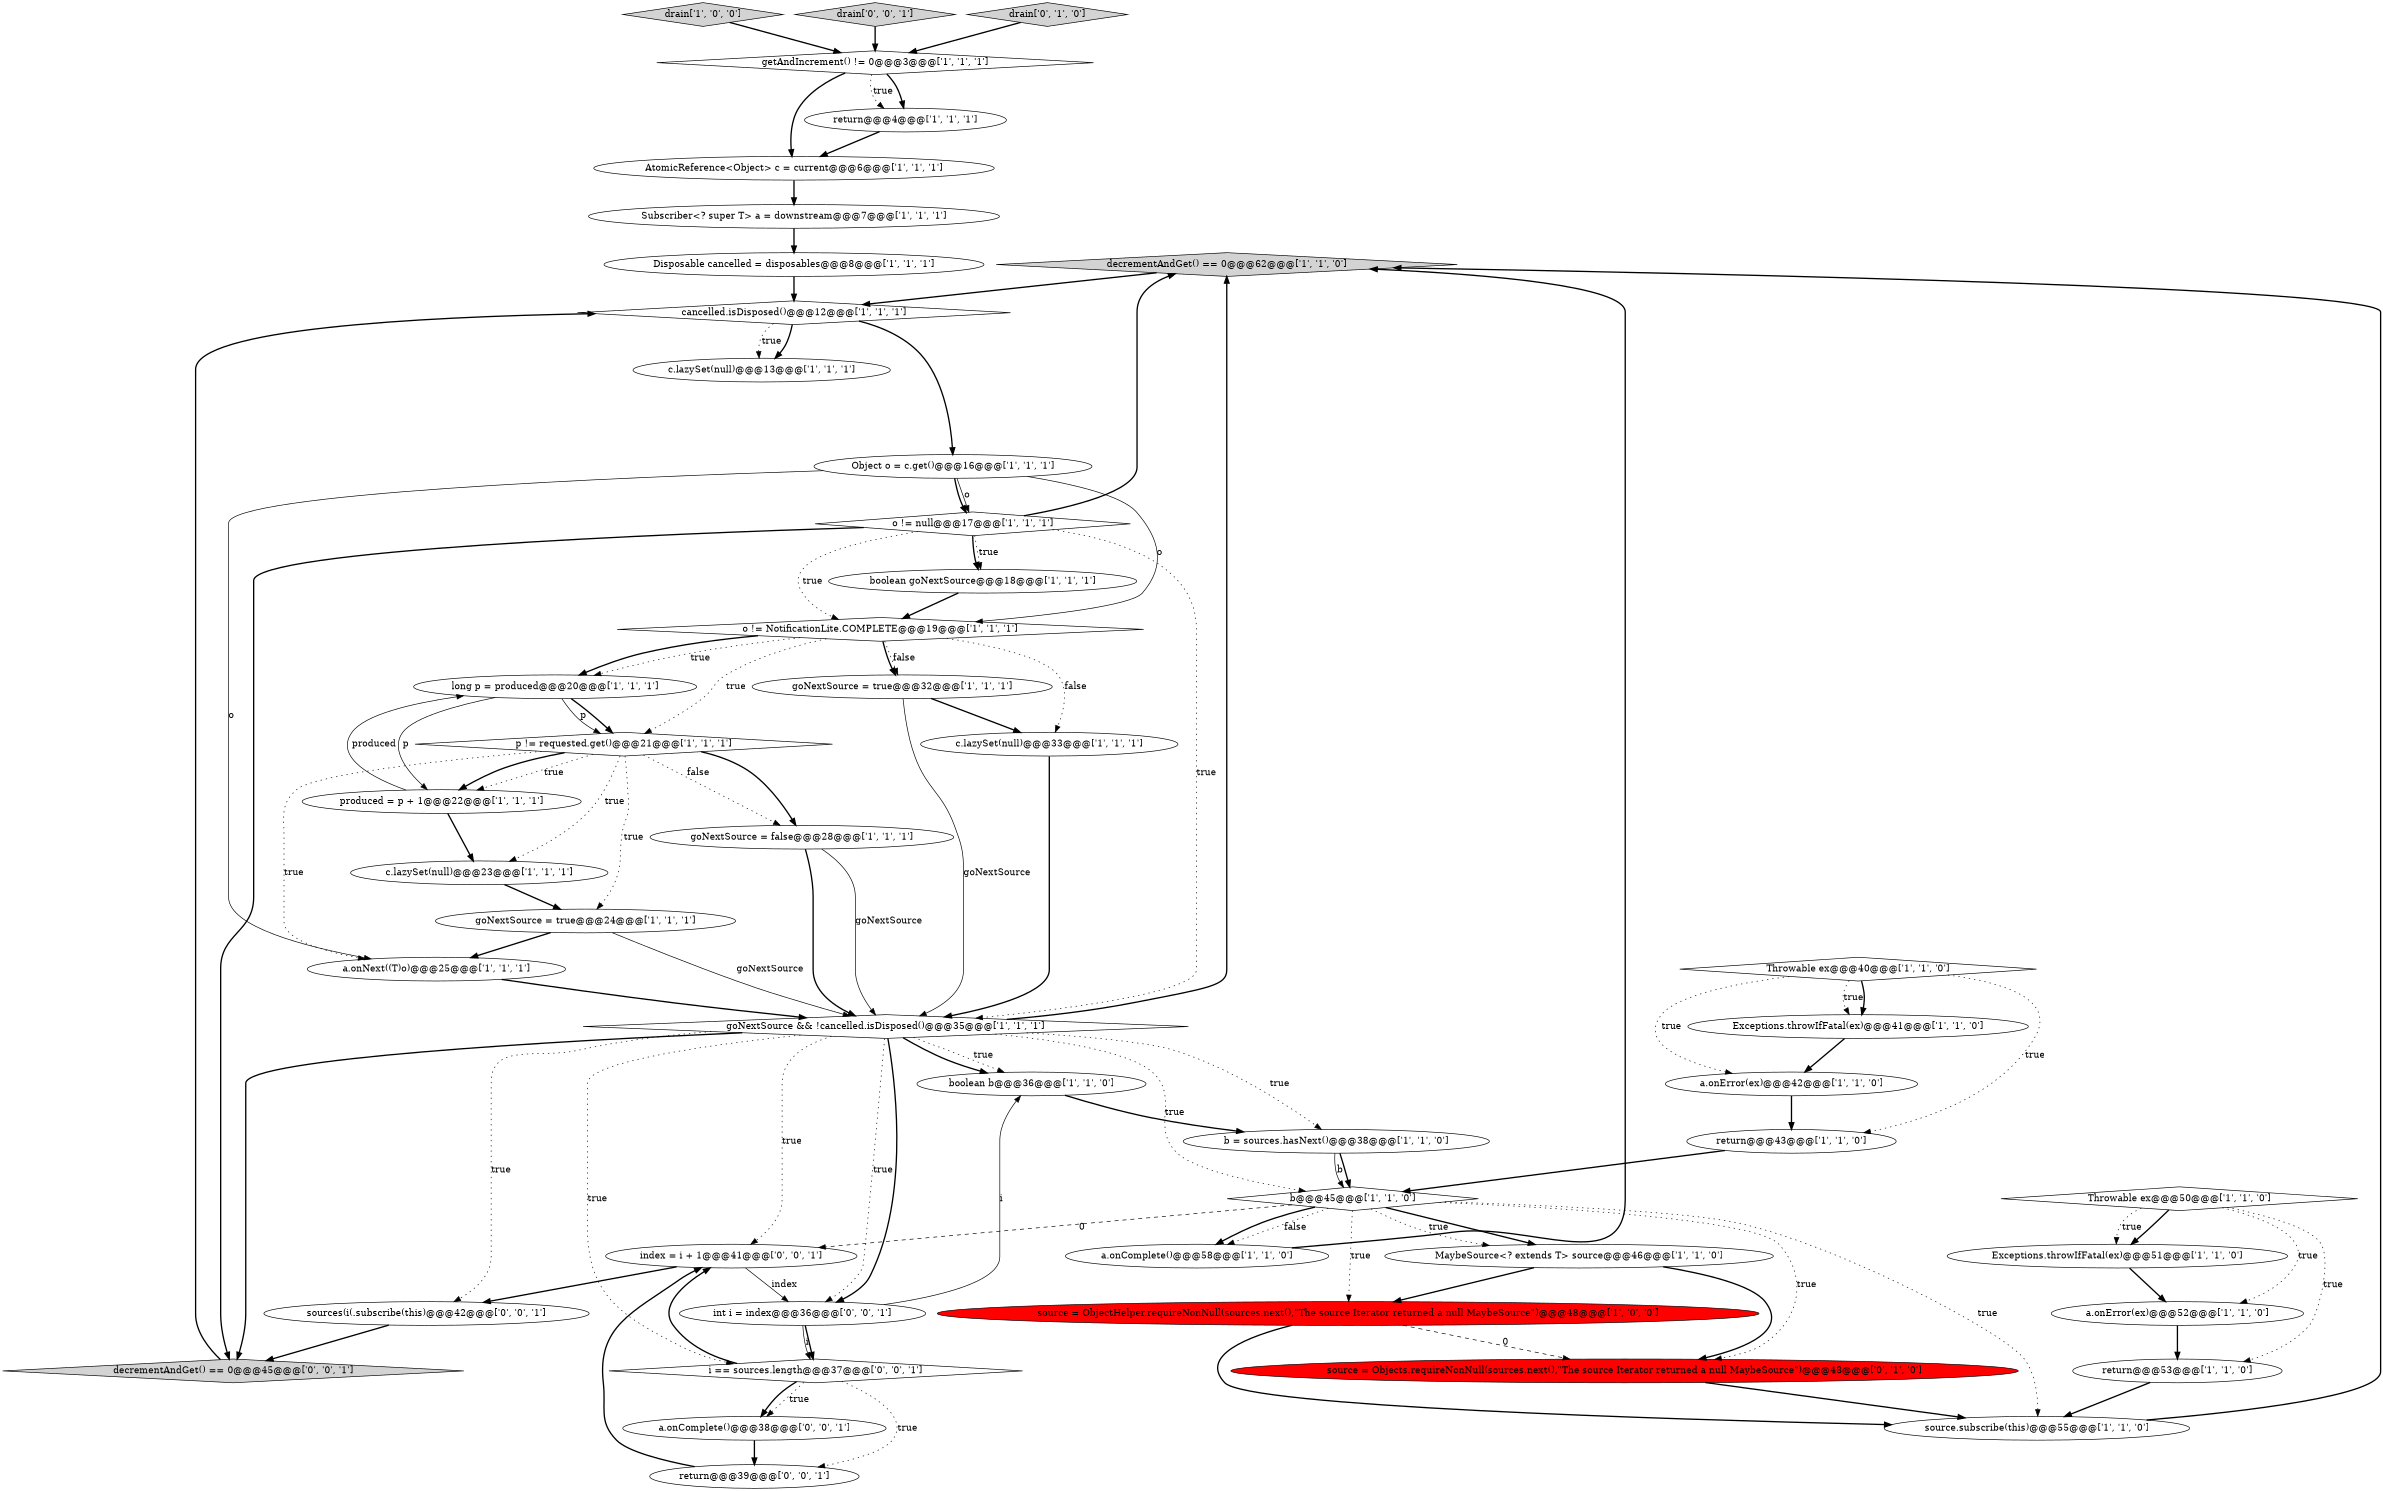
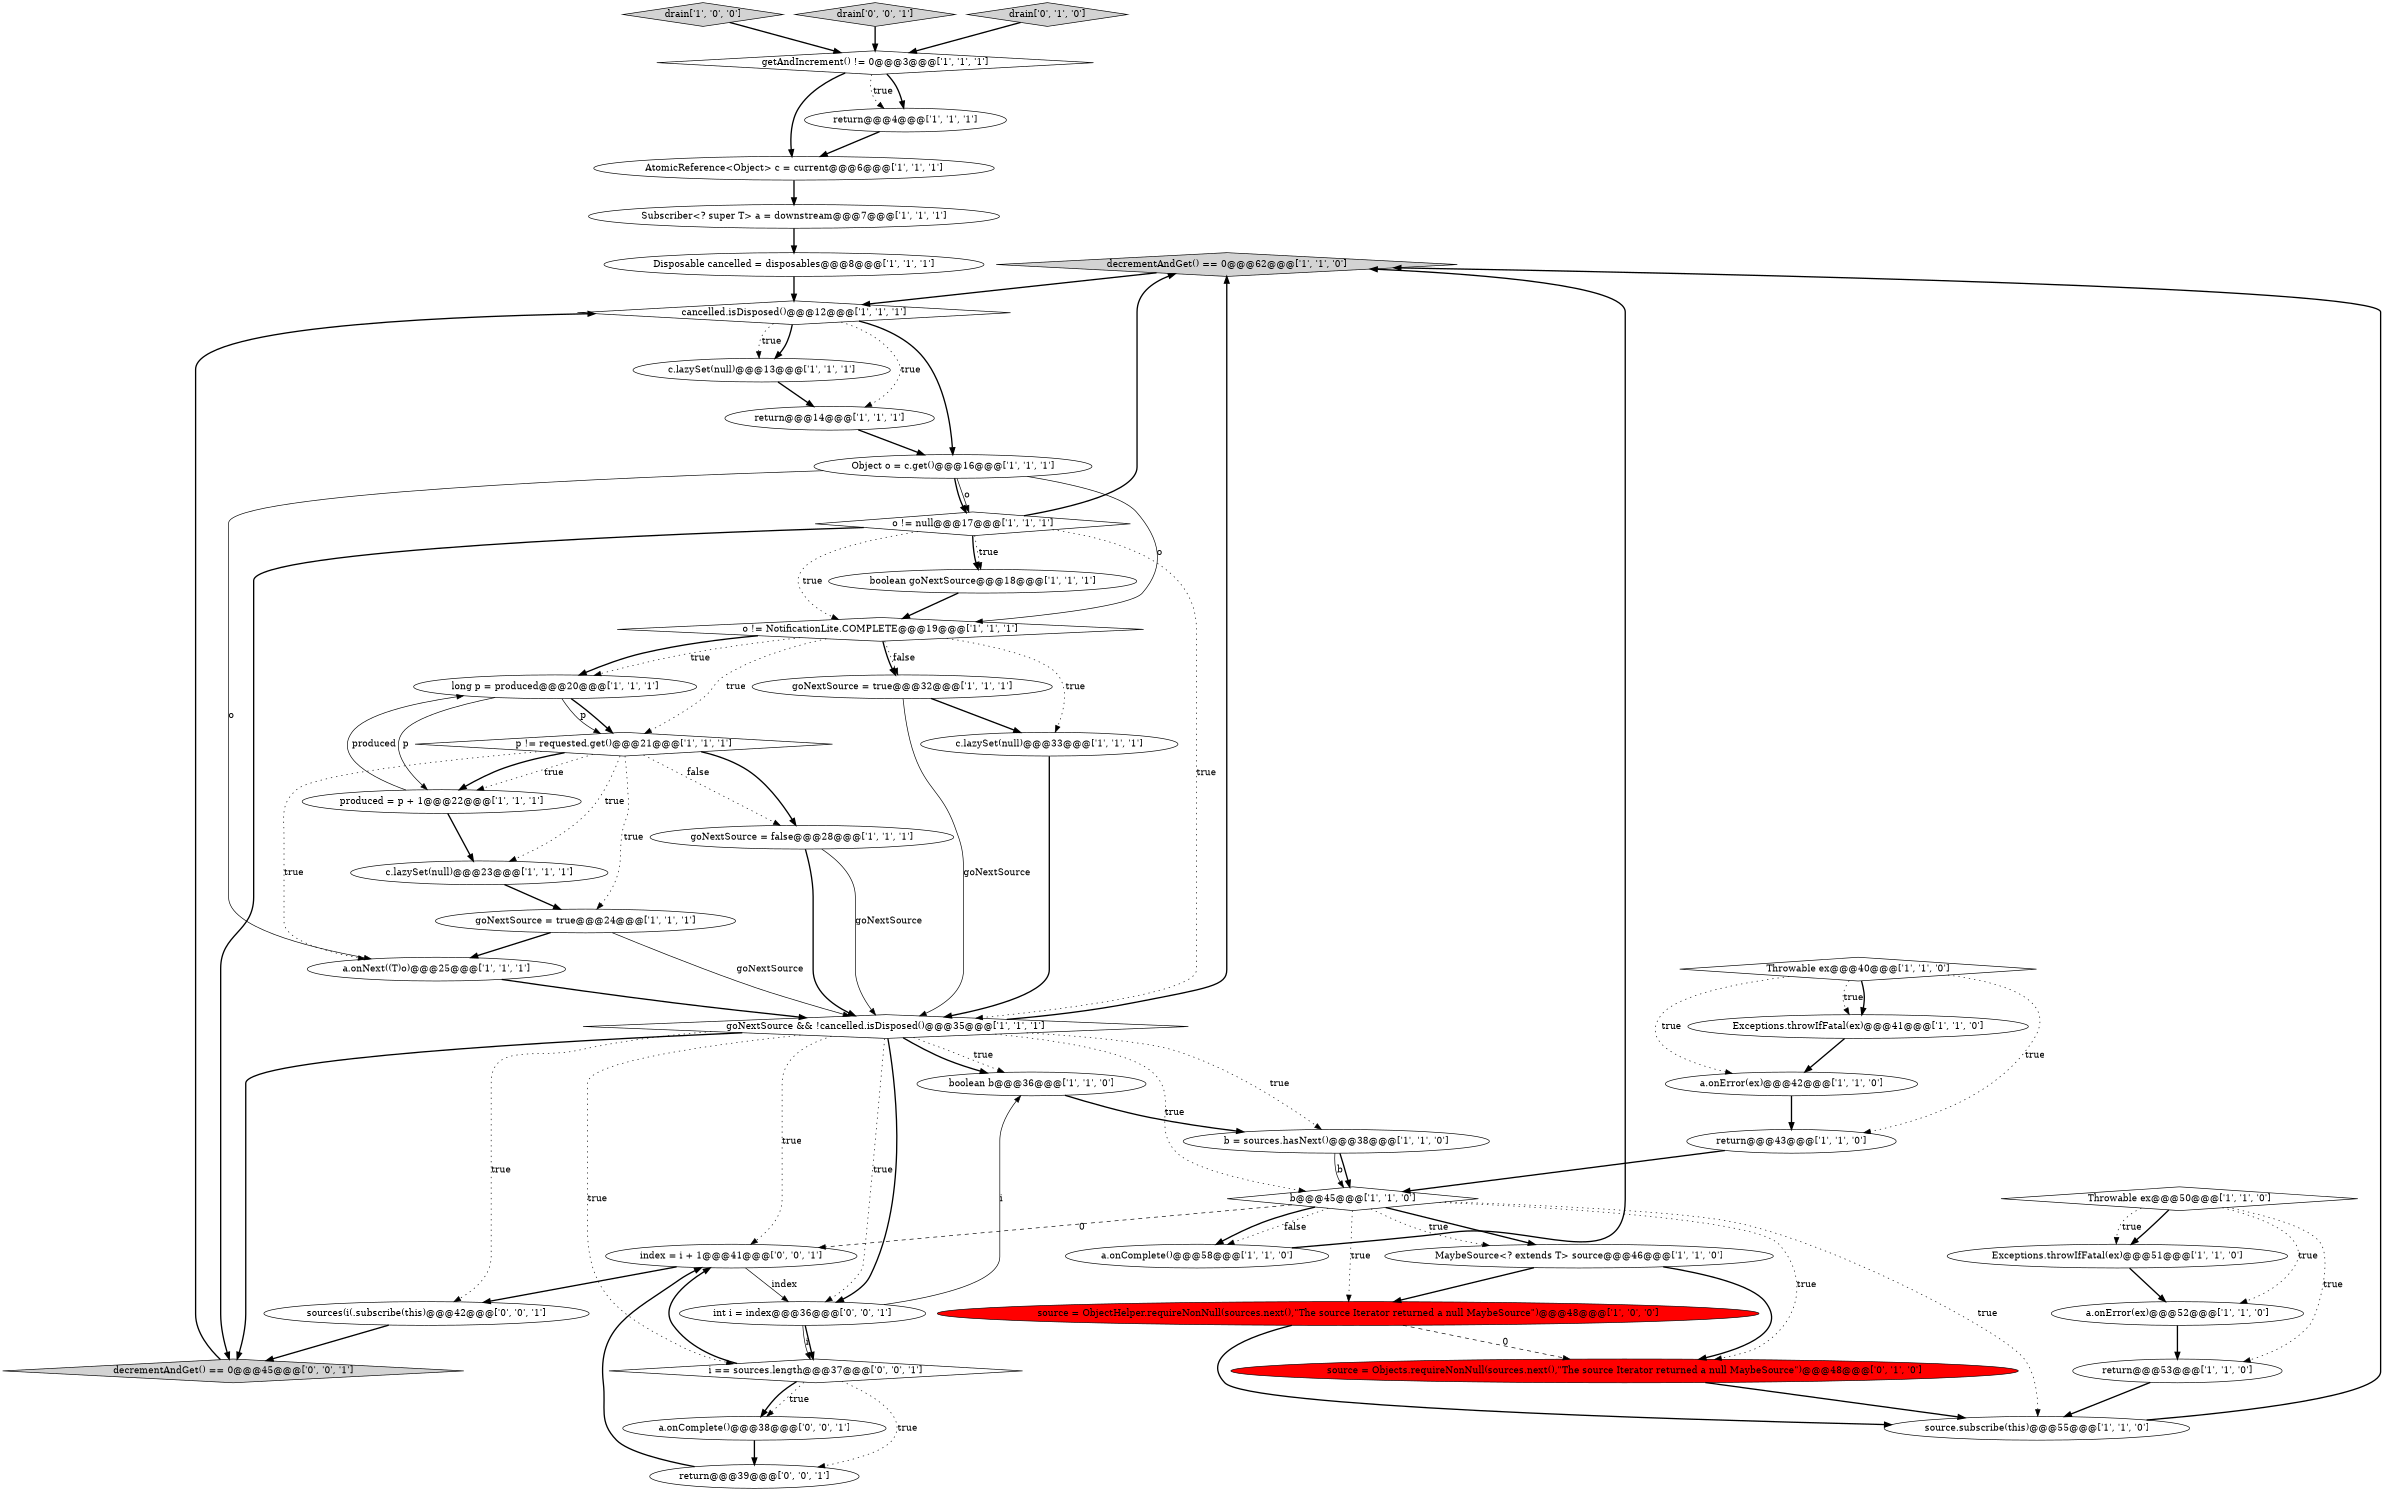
node "return@@@14@@@['1', '1', '1']": added
edge "o != NotificationLite.COMPLETE@@@19@@@['1', '1', '1']" -> "c.lazySet(null)@@@33@@@['1', '1', '1']": label "false" -> "true"
